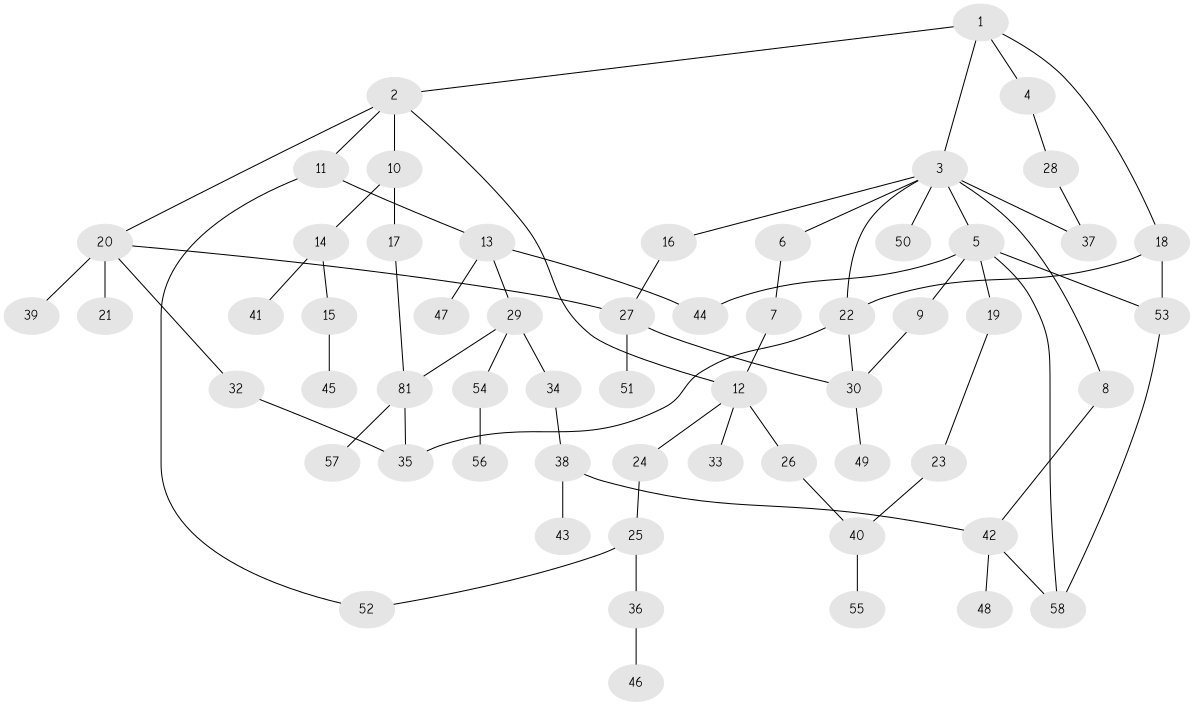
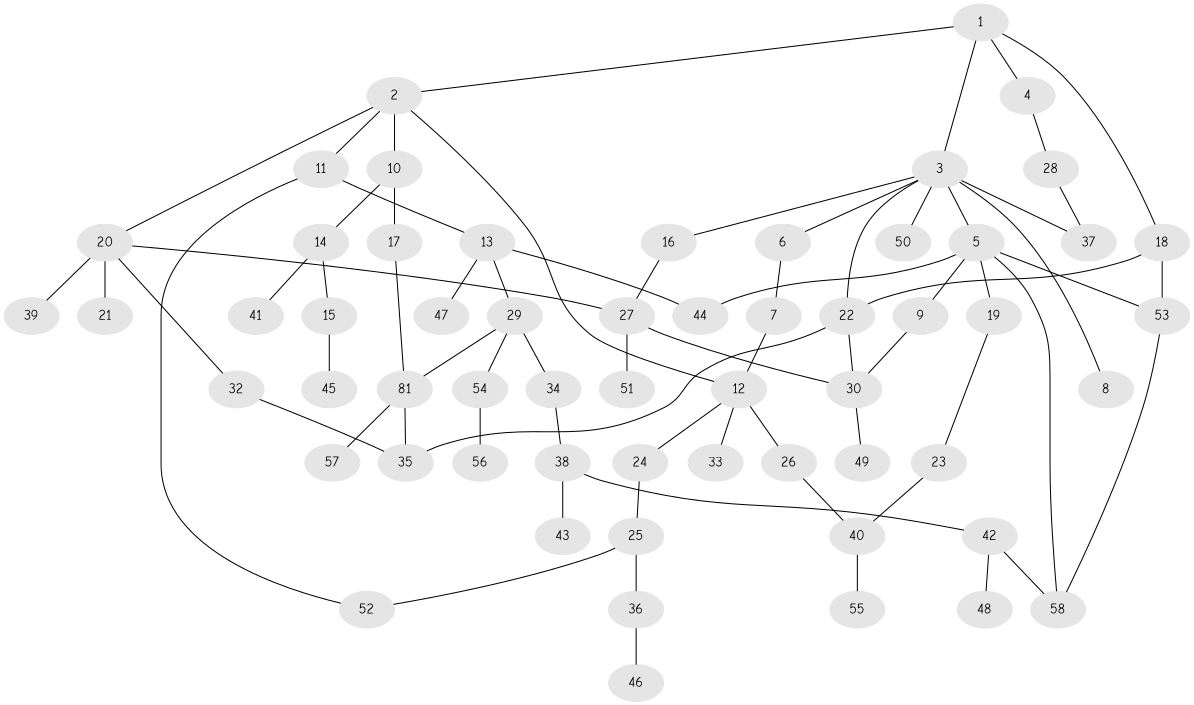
edge "8" -- "42": removed
